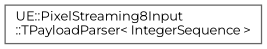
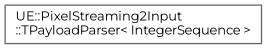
node "UE::PixelStreaming8Input ::TPayloadParser< IntegerSequence >": label "UE::PixelStreaming8Input ::TPayloadParser< IntegerSequence >" -> "UE::PixelStreaming2Input ::TPayloadParser< IntegerSequence >"
